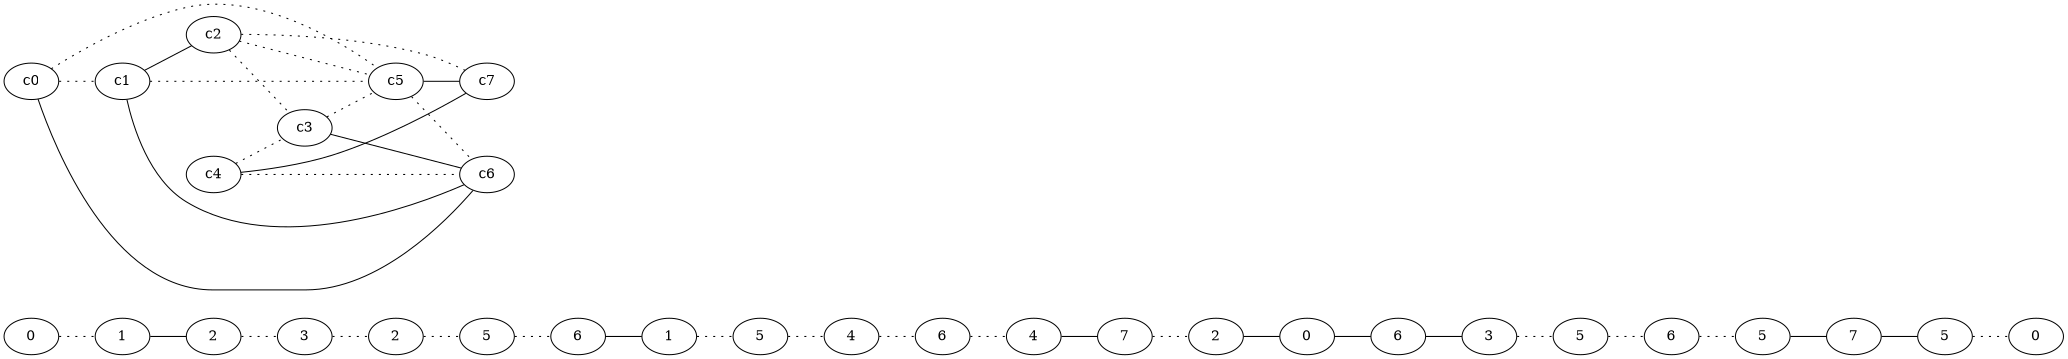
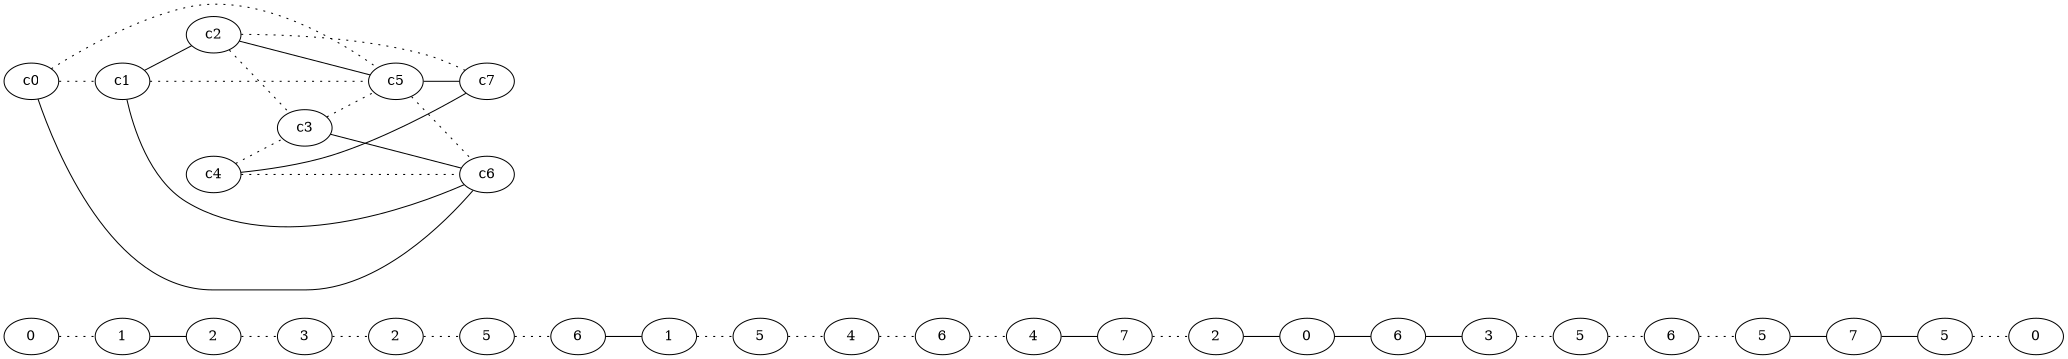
edge "c2" -- "c5": style dotted -> solid
